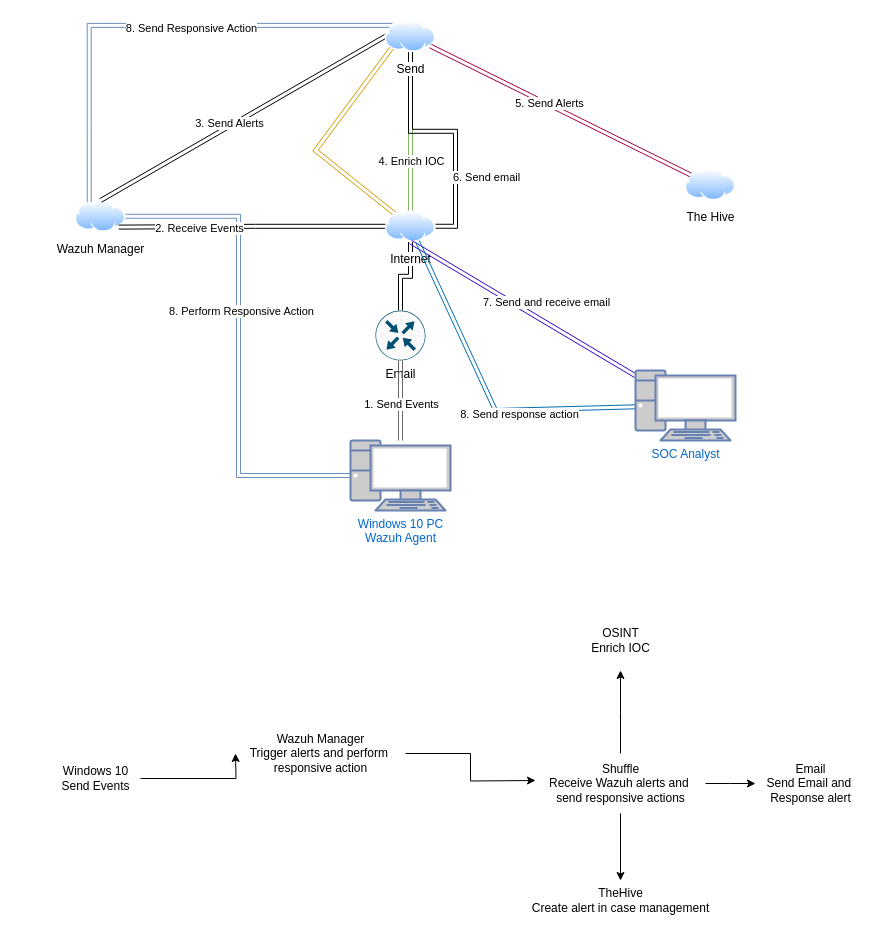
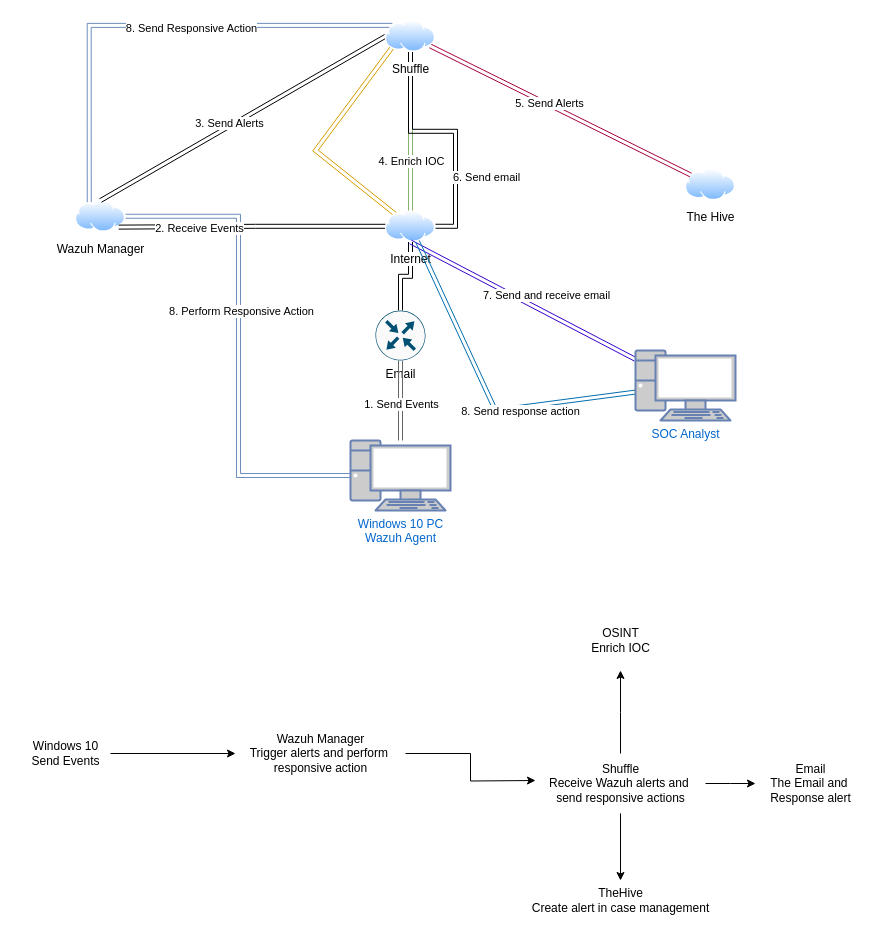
node "Send": label "Send" -> "Shuffle"
node "SOC Analyst": moved (686, 406) -> (686, 386)
node "Windows 10 Send Events": moved (96, 779) -> (66, 754)
node "Email Send Email and Response alert": label "Email Send Email and Response alert" -> "Email The Email and Response alert"
